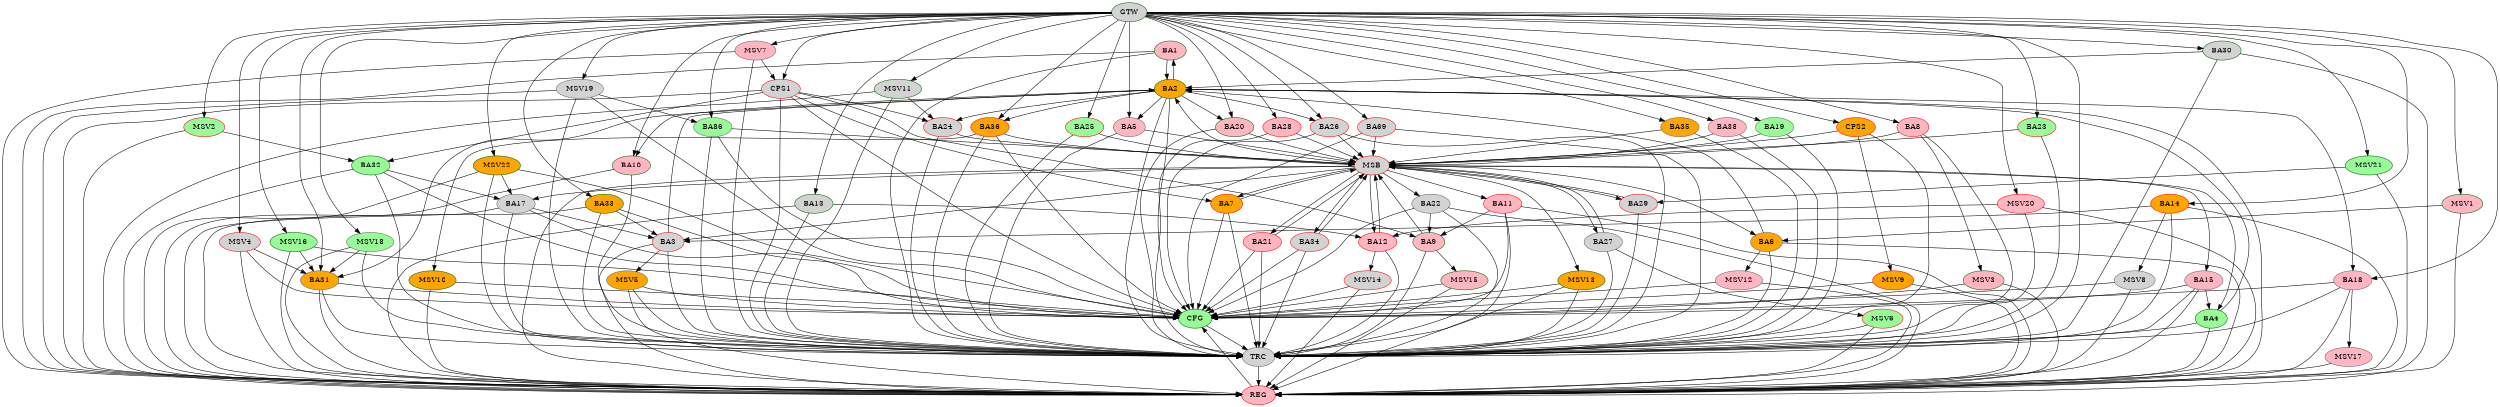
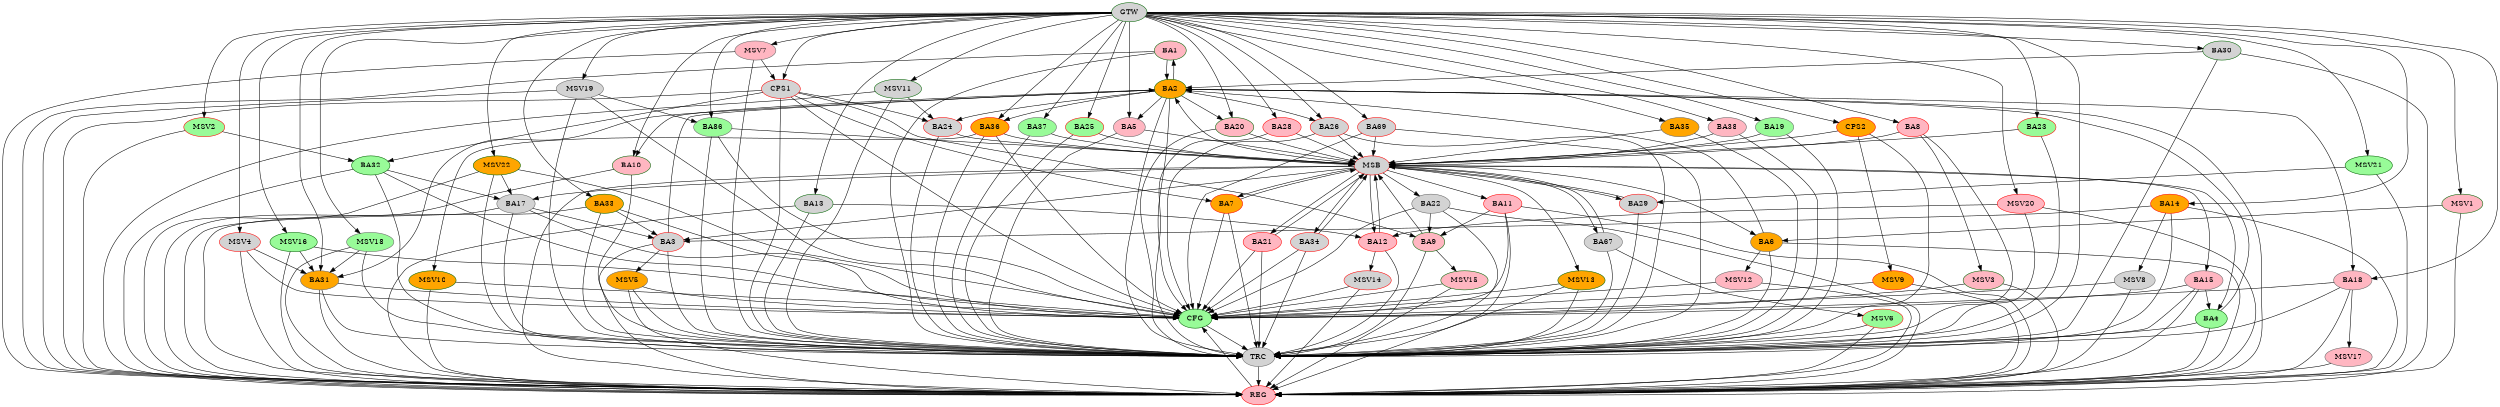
node "BA37": added
node "BA27": label "BA27" -> "BA67"
